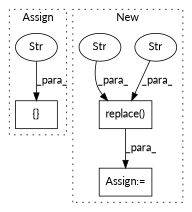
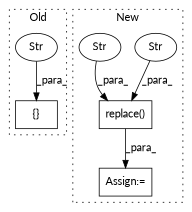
cluster "Assign": label "Assign" -> "Old"
